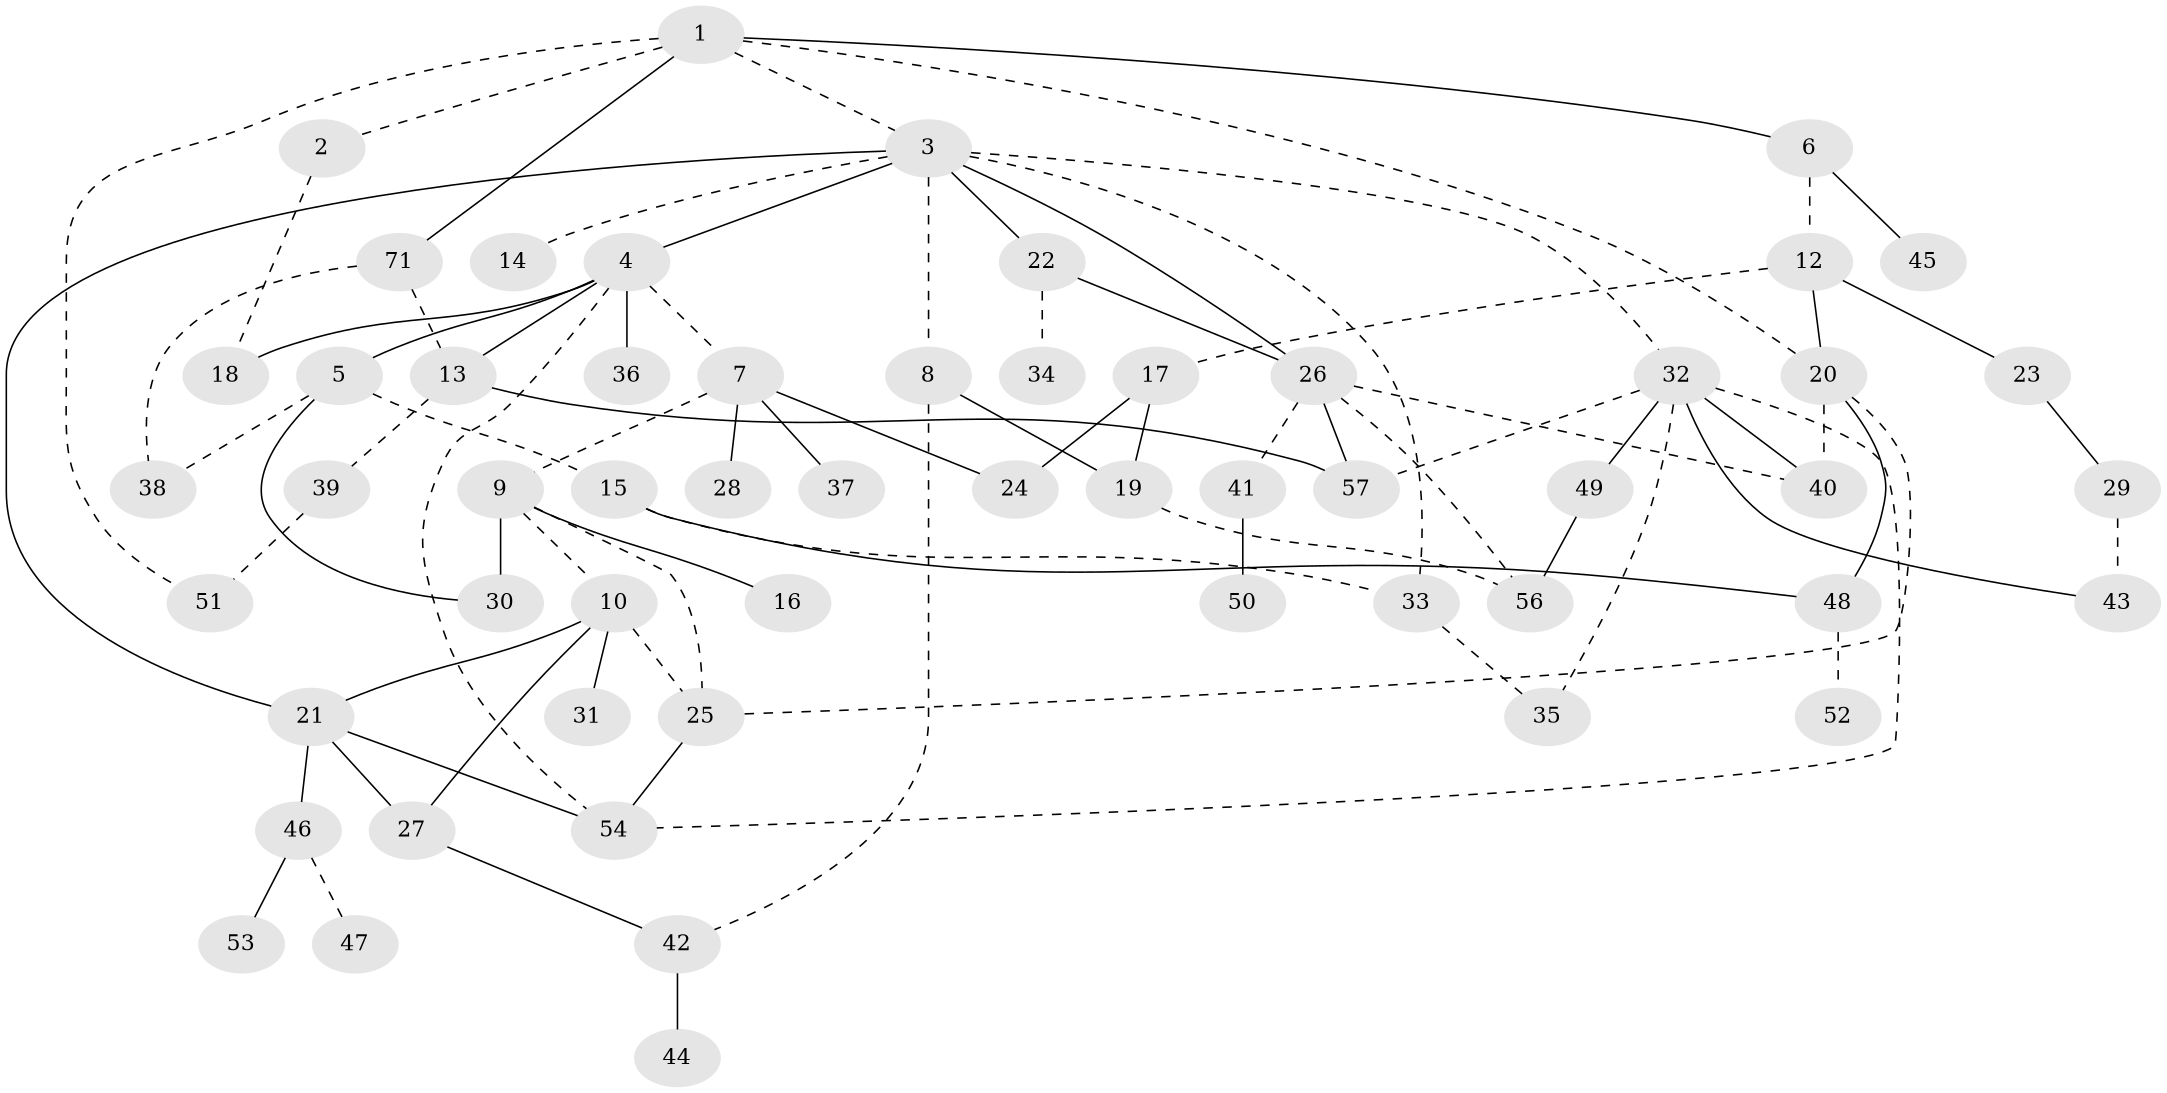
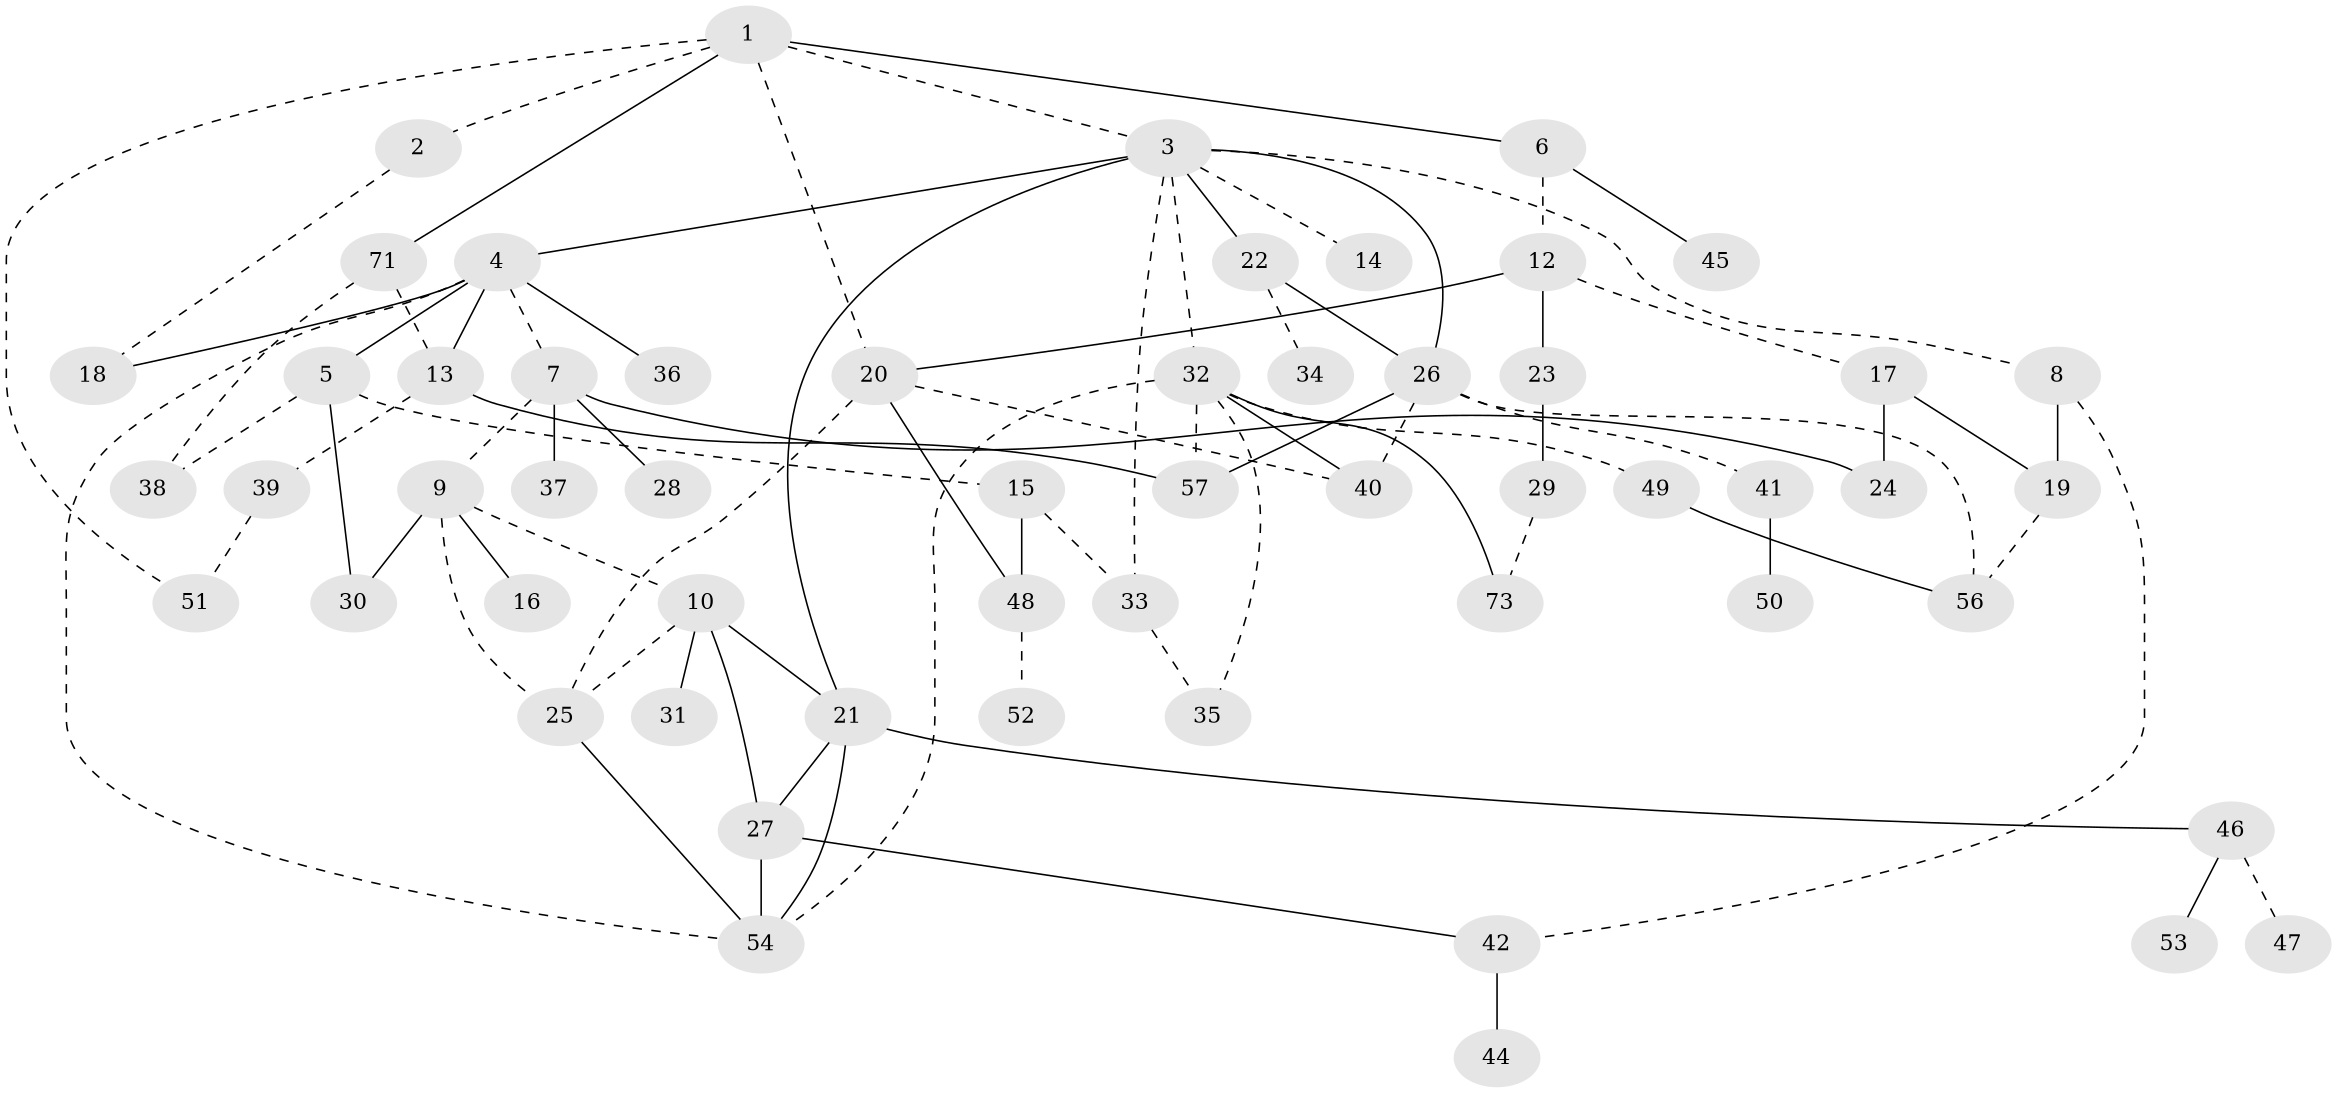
edge "32" -- "49": style solid -> dashed
node "43": label "43" -> "73"
edge "27" -- "54": added
